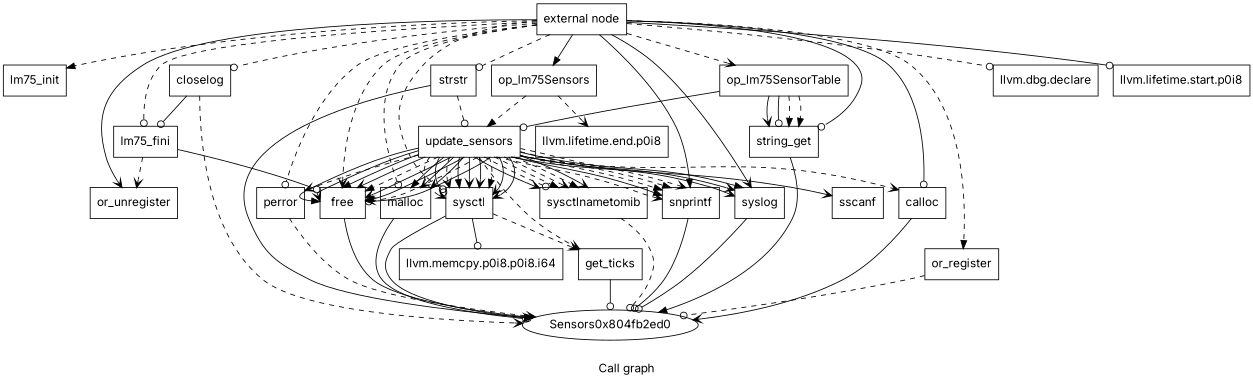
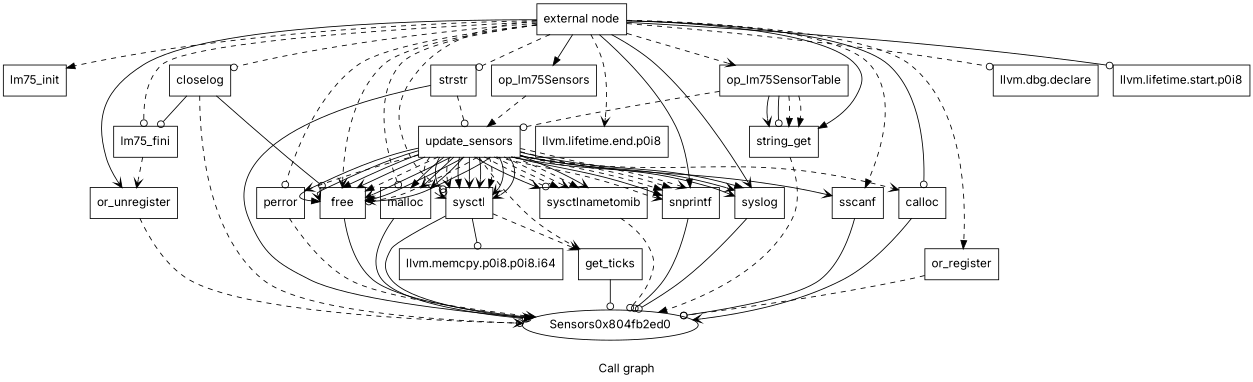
edge "external node" -> "string_get": arrowhead odot -> normal
edge "external node" -> "sscanf": added
edge "op_lm75Sensors" -> "llvm.lifetime.end.p0i8": now "external node" -> "llvm.lifetime.end.p0i8"
edge "op_lm75SensorTable" -> "update_sensors": style solid -> dashed
edge "lm75_fini" -> "free": now "closelog" -> "free"
edge "string_get" -> "Sensors0x804fb2ed0": style solid -> dashed
edge "sscanf" -> "Sensors0x804fb2ed0": added
edge "or_unregister" -> "Sensors0x804fb2ed0": added
